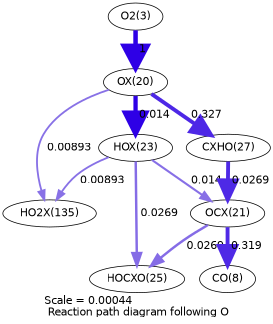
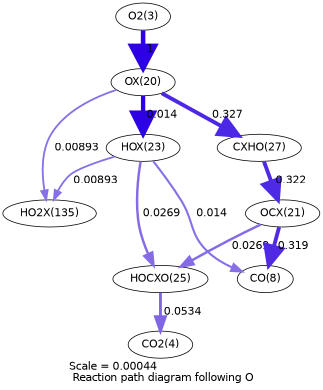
edge "HOX(23)" -> "OCX(21)": now "HOX(23)" -> "CO(8)"
edge "CXHO(27)" -> "OCX(21)": label " 0.0269" -> " 0.322"
node "CO2(4)": added
